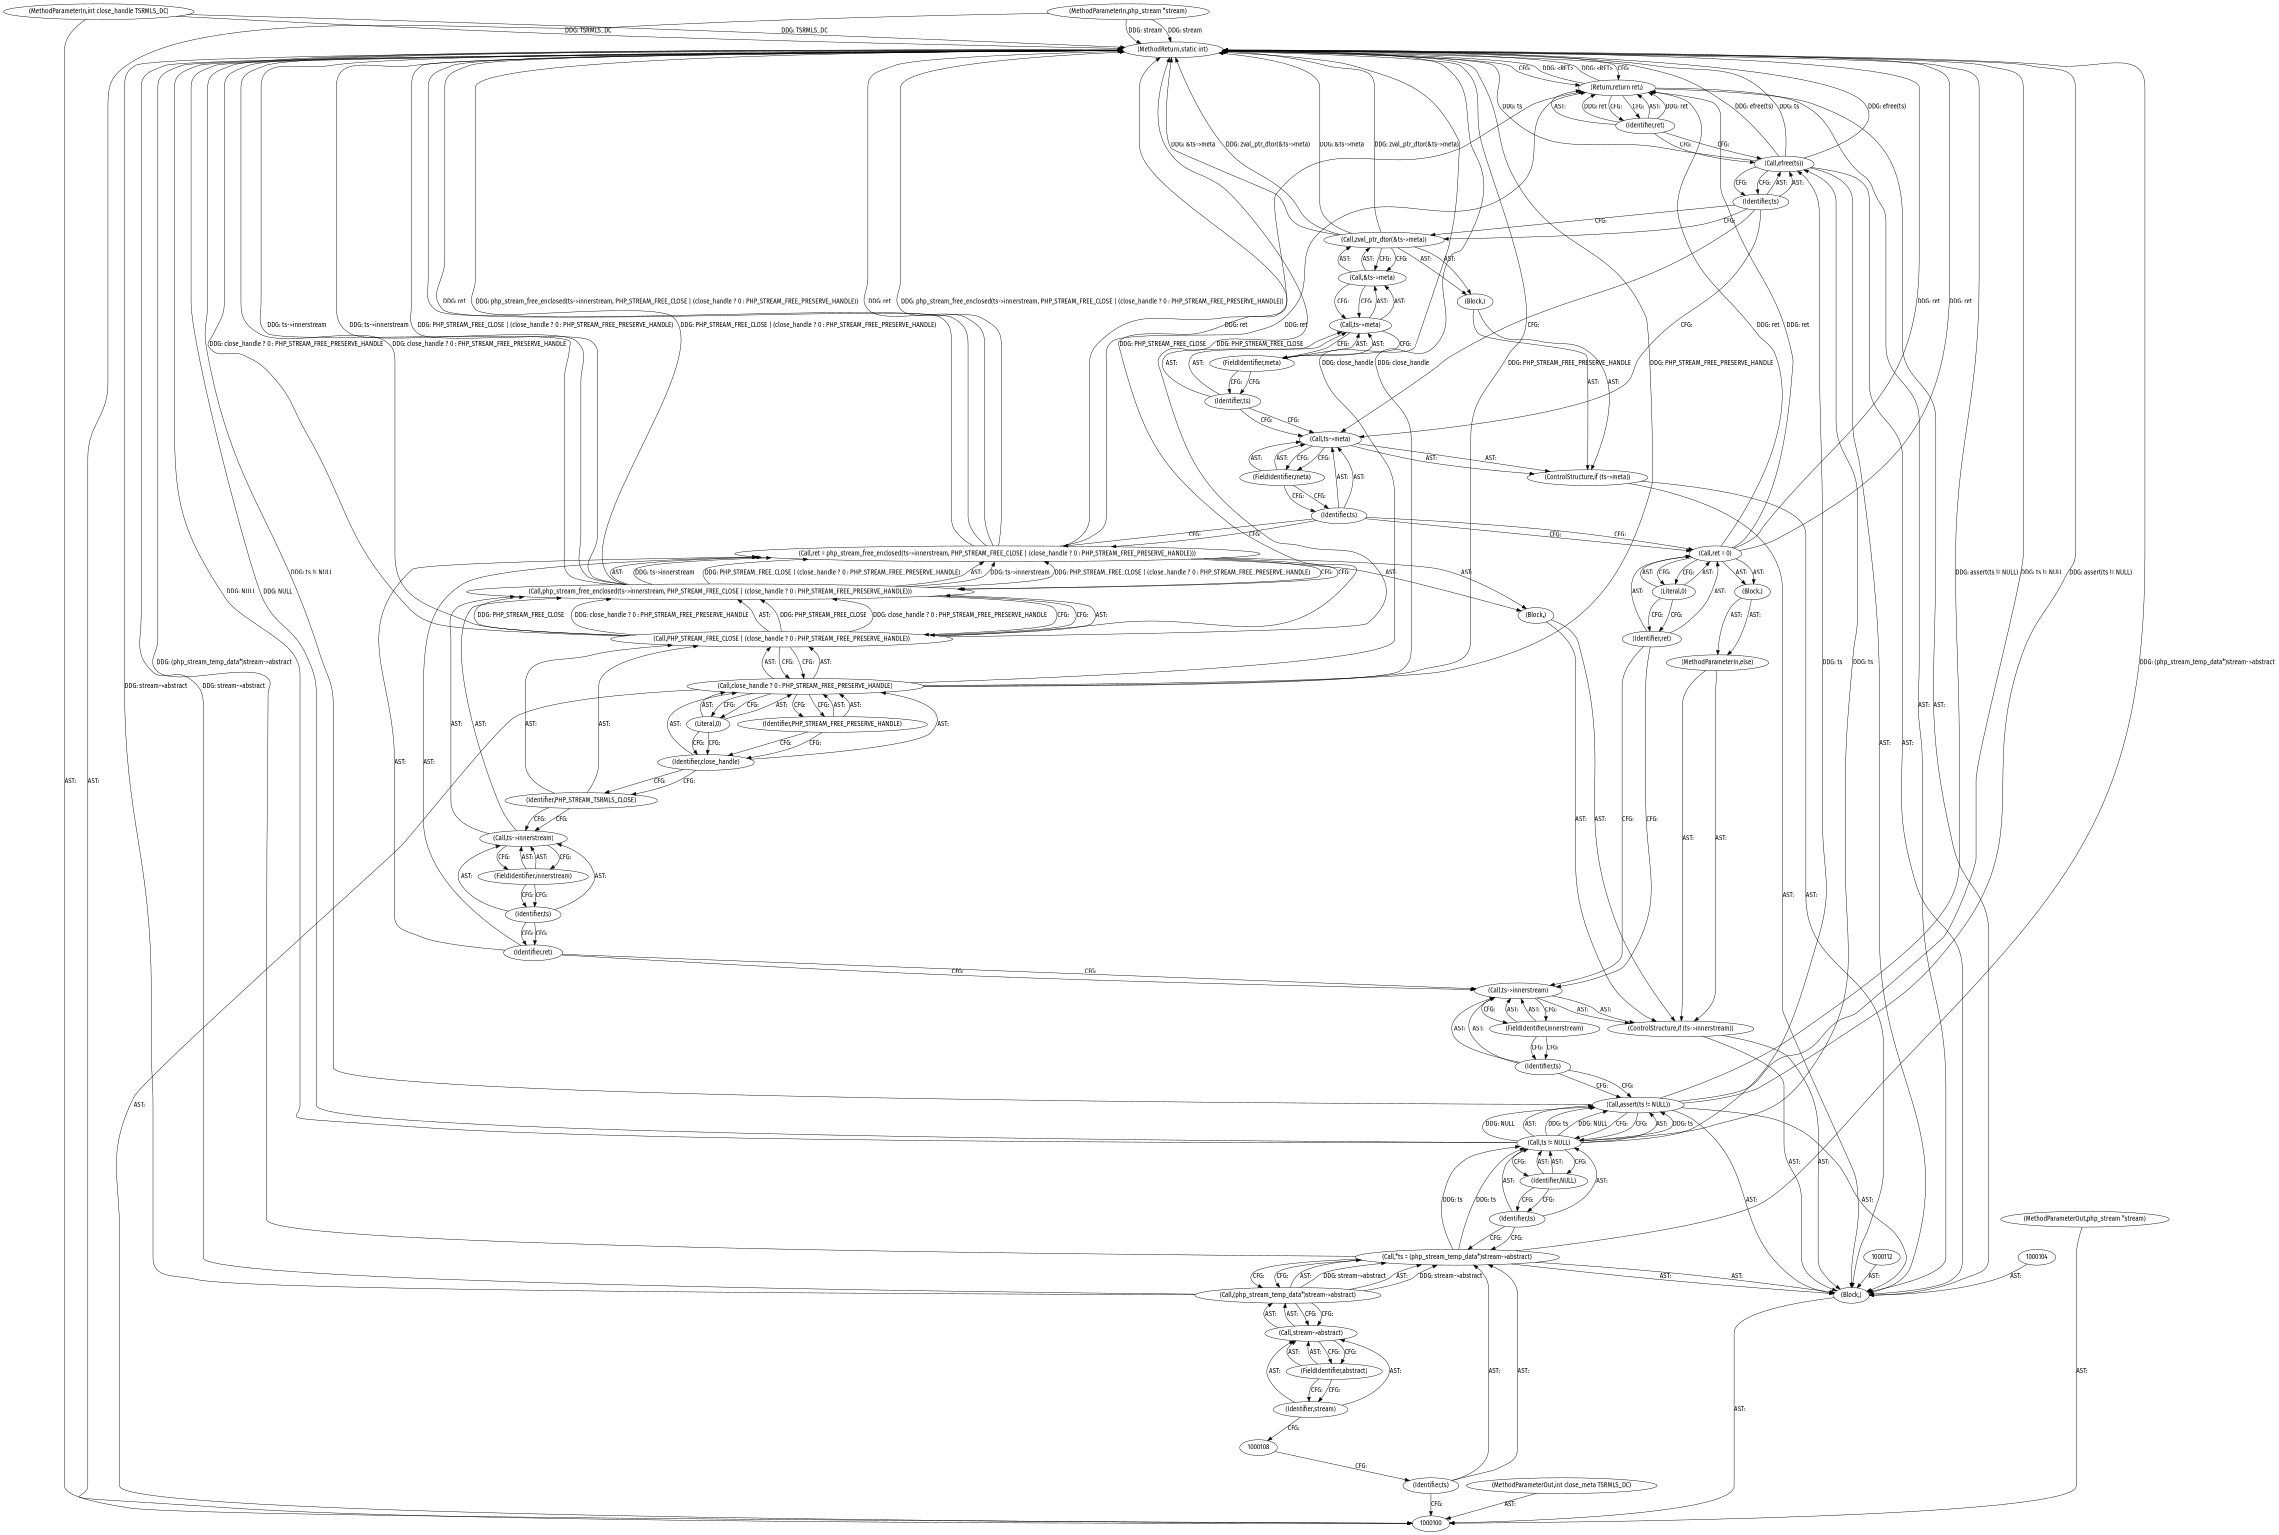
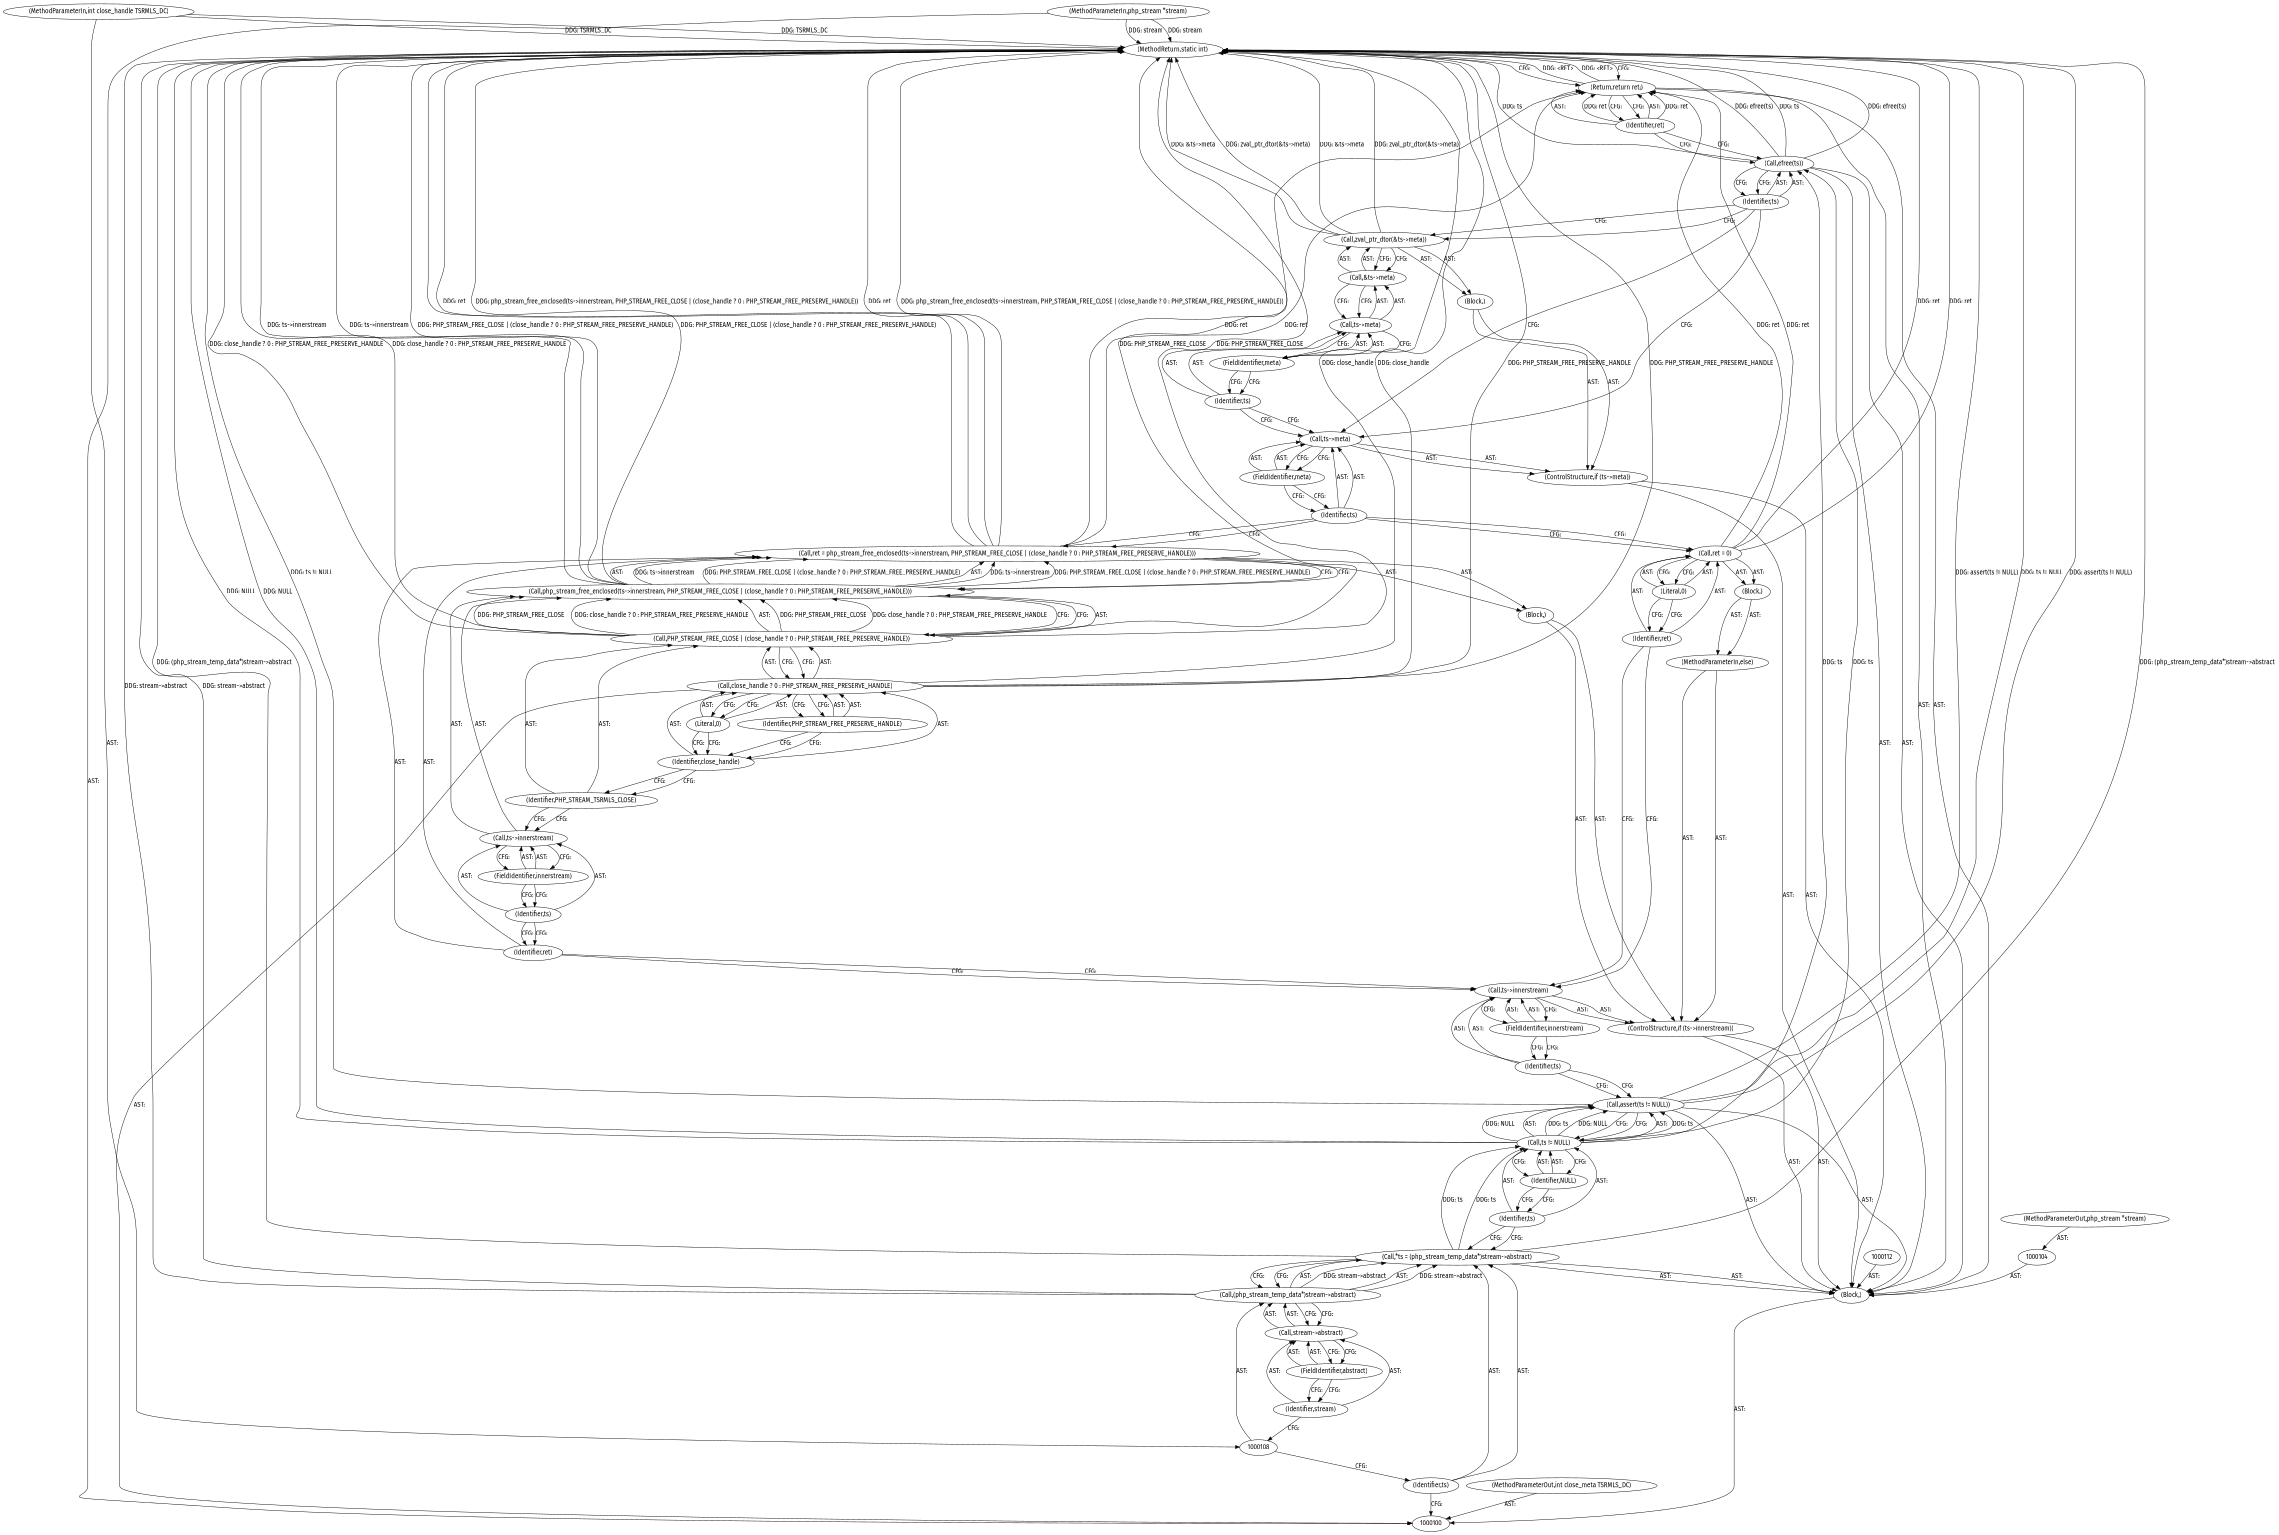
edge "1000108" -> "(Call,(php_stream_temp_data*)stream->abstract)": added, label "AST:"
edge "(MethodParameterIn,int close_handle TSRMLS_DC)" -> "1000100": now "(MethodParameterIn,int close_handle TSRMLS_DC)" -> "1000108"
edge "(MethodParameterOut,php_stream *stream)" -> "1000100": now "(MethodParameterOut,php_stream *stream)" -> "1000104"
